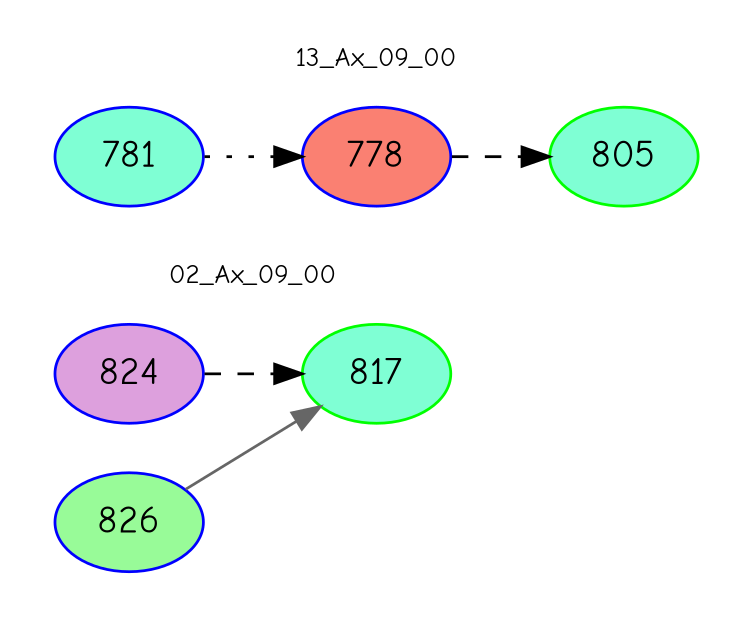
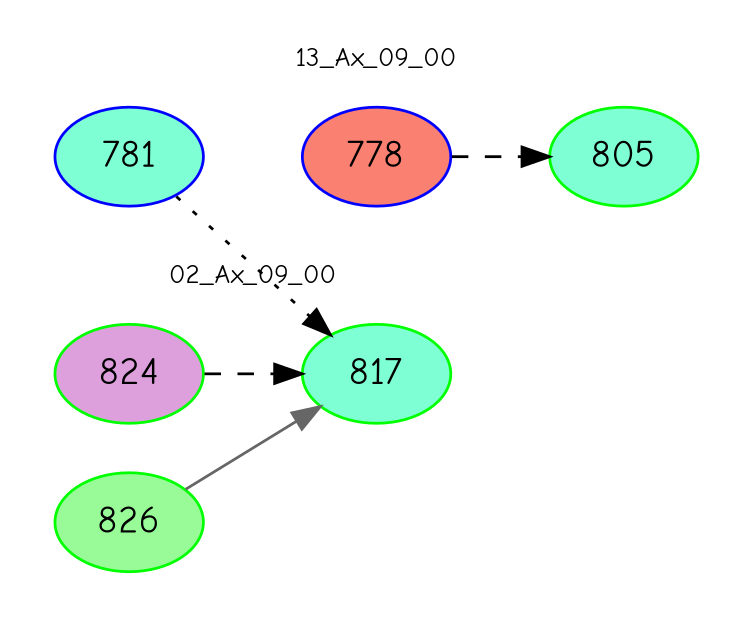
edge "781" -> "778": now "781" -> "817"
node "824": color blue -> green
node "826": color blue -> green
